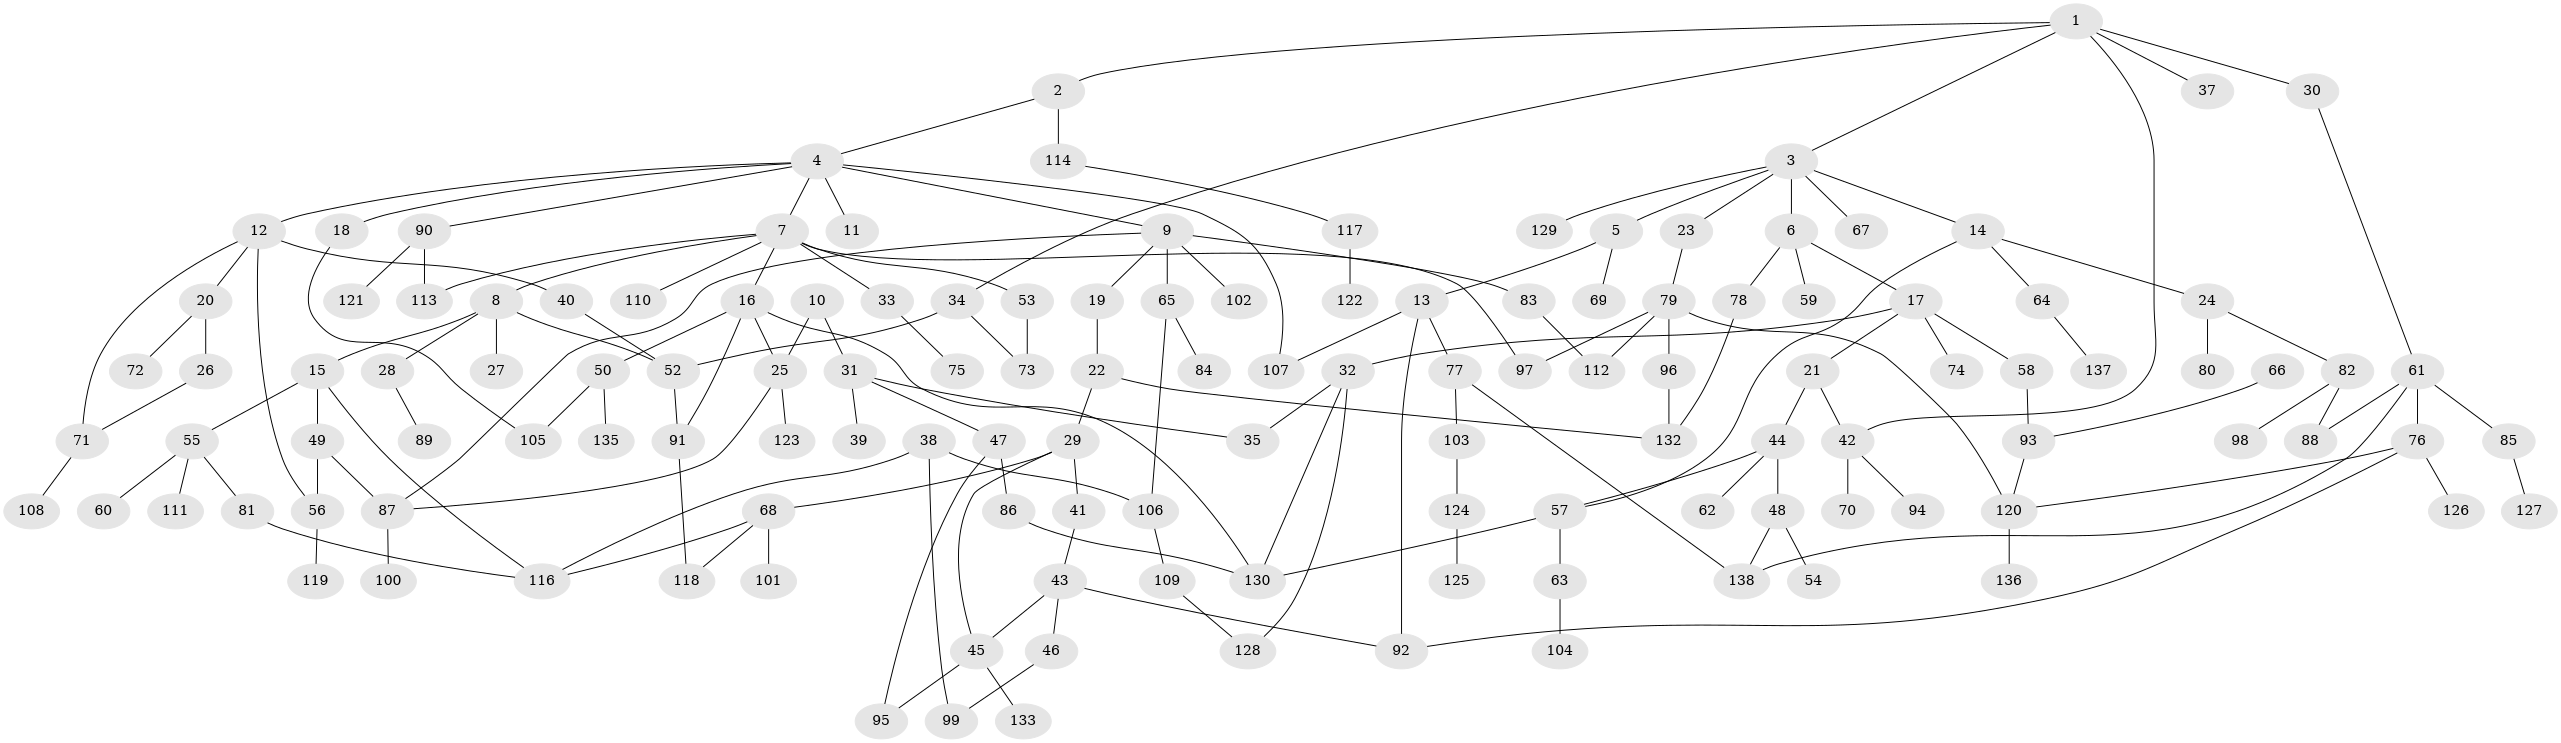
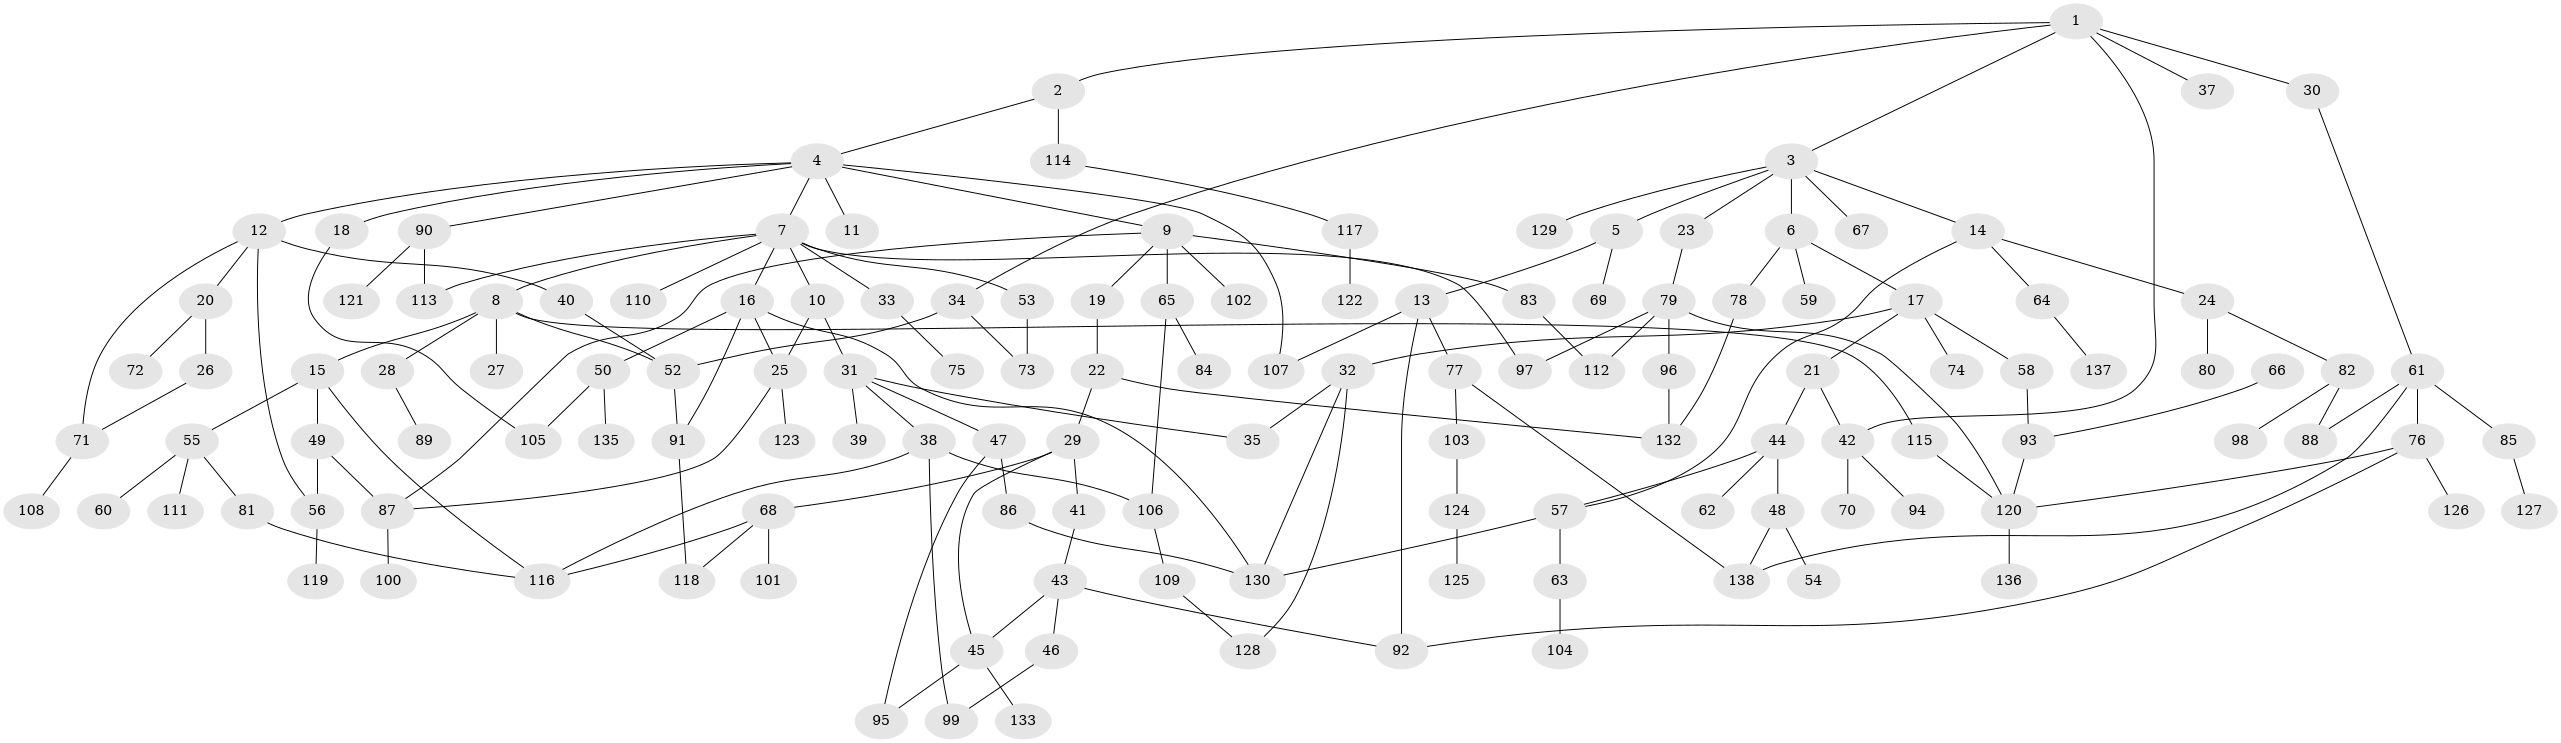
edge "7" -- "10": added
edge "31" -- "38": added
node "115": added
